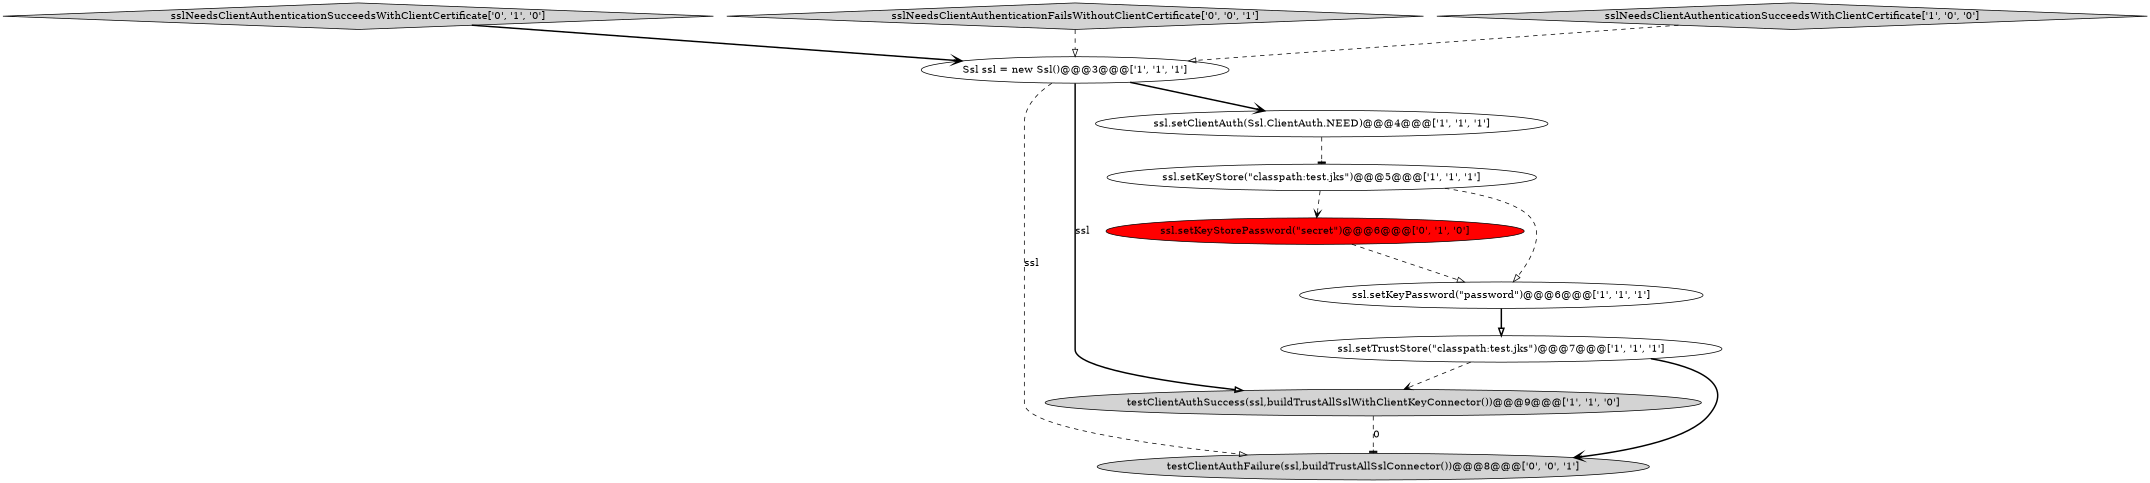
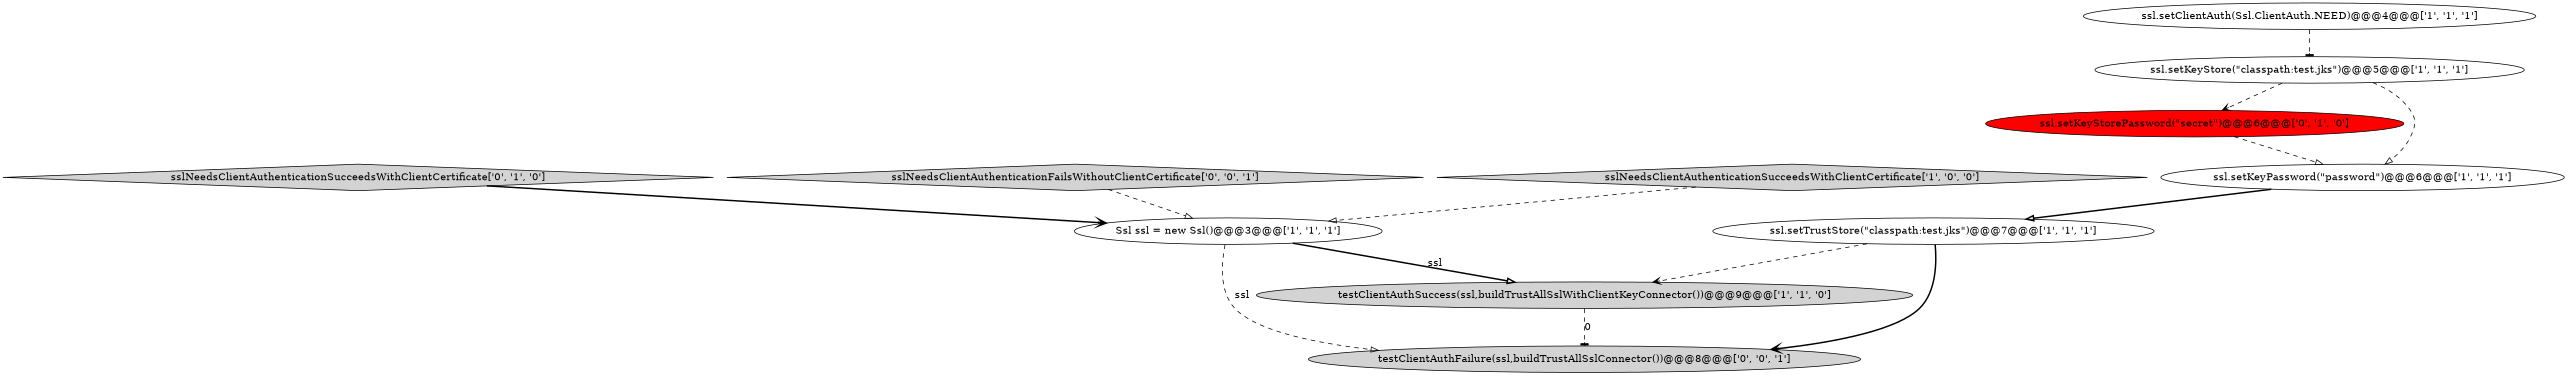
edge "Ssl ssl = new Ssl()@@@3@@@['1', '1', '1']" -> "ssl.setClientAuth(Ssl.ClientAuth.NEED)@@@4@@@['1', '1', '1']": removed
